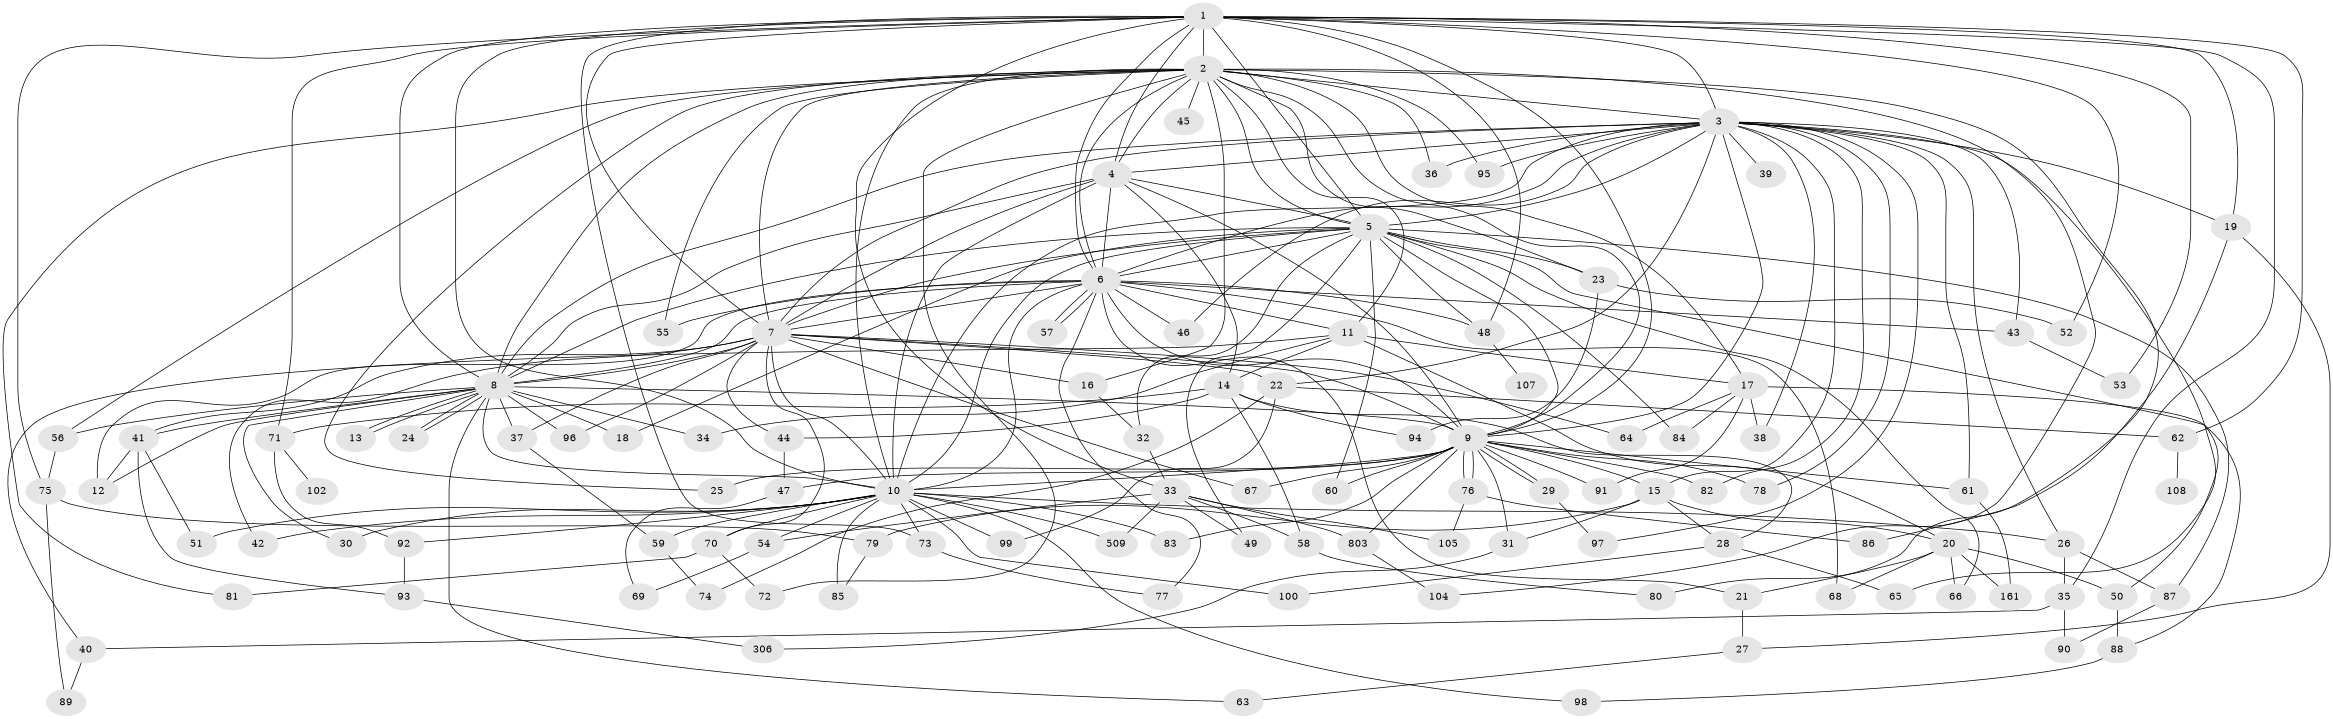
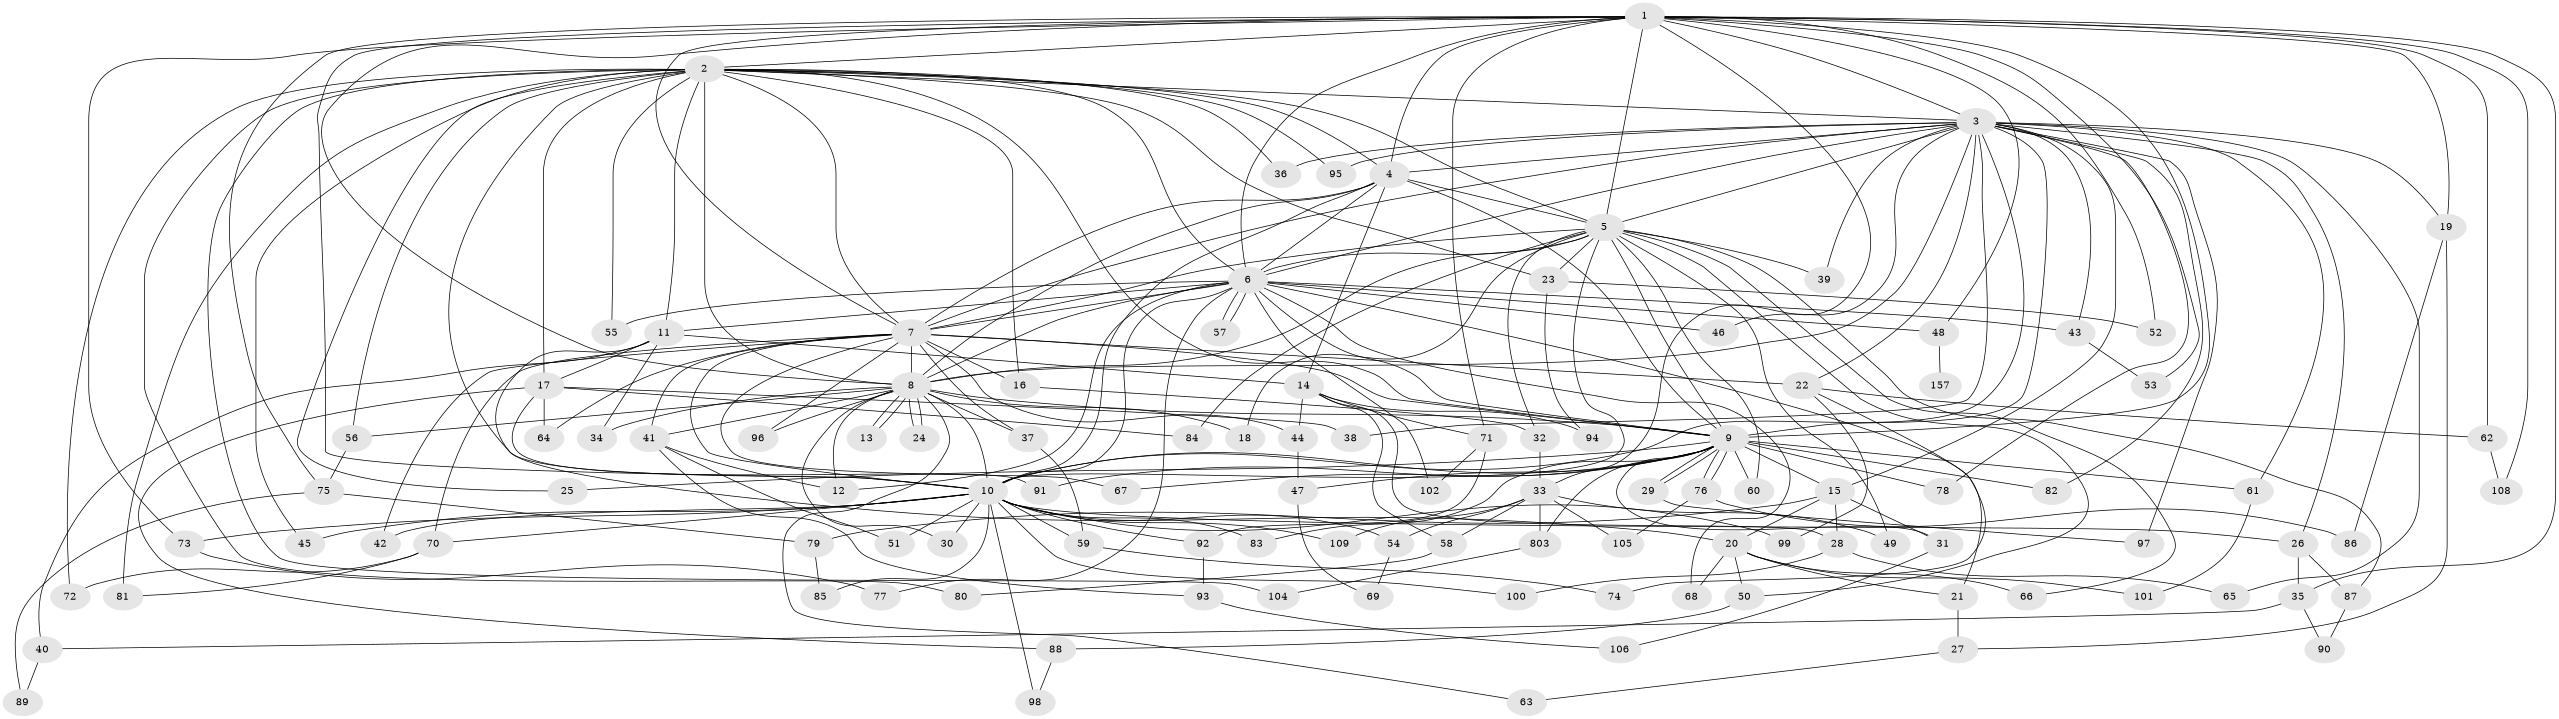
edge "1" -- "108": added
edge "5" -- "48": now "5" -- "39"
edge "6" -- "102": added
node "107": label "107" -> "157"
edge "10" -- "45": added
node "509": label "509" -> "109"
node "161": label "161" -> "101"
node "306": label "306" -> "106"
